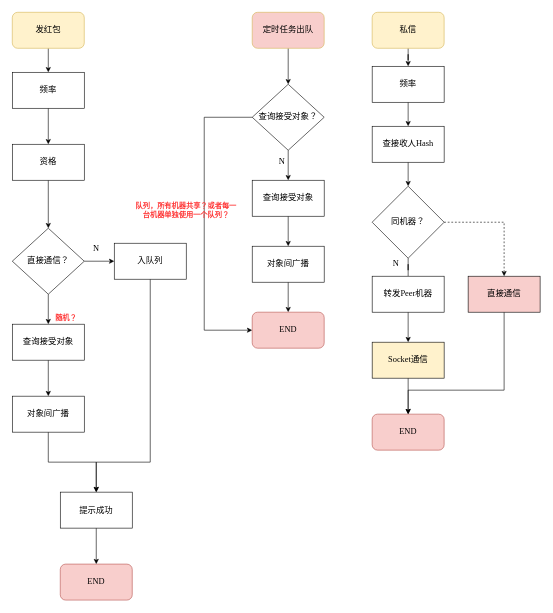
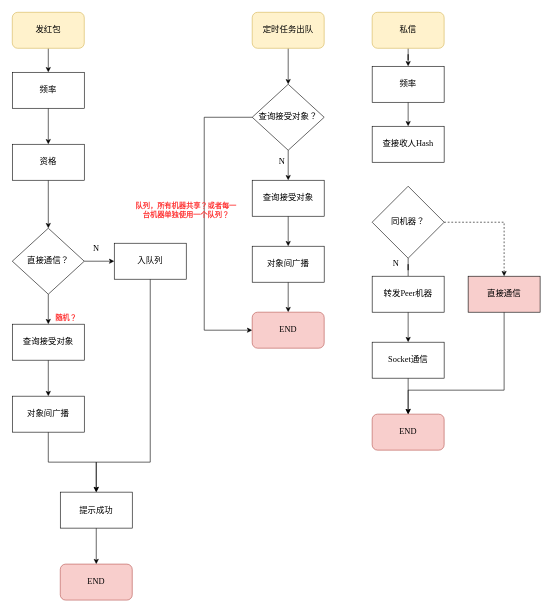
node "定时任务出队": fillcolor #f8cecc -> #fff2cc
edge "查接收人Hash" -> "同机器？": removed
node "Socket通信": fillcolor #fff2cc -> #ffffff
